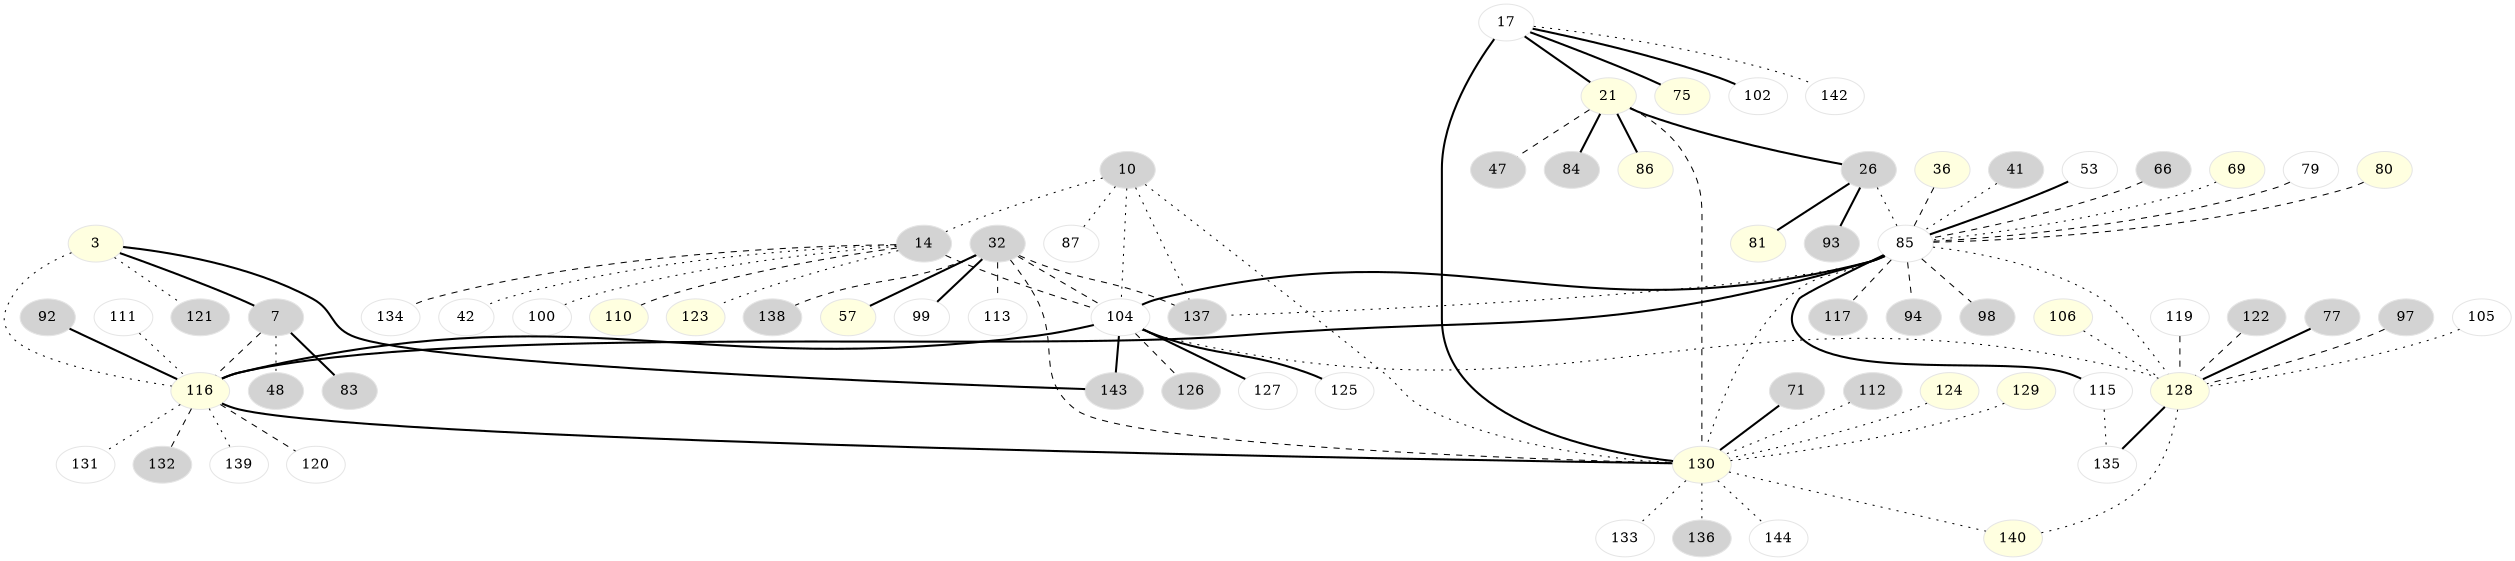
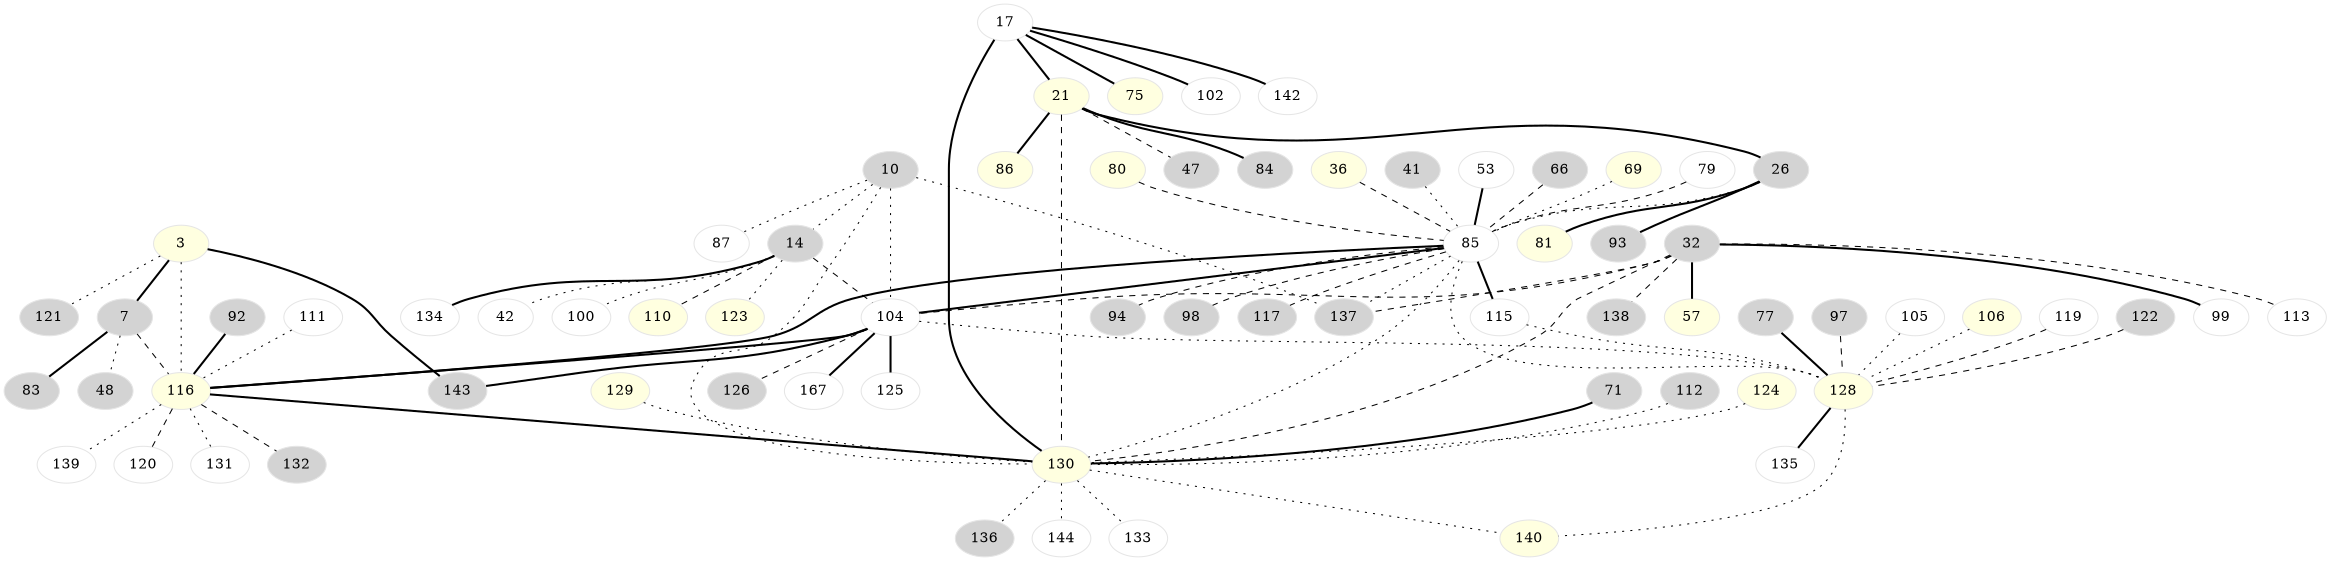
edge "17" -- "142": style dotted -> bold
edge "14" -- "134": style dashed -> bold
node "127": label "127" -> "167"
edge "115" -- "135": now "115" -- "128"
